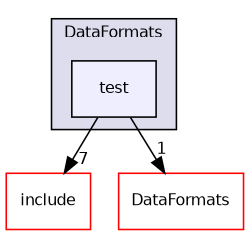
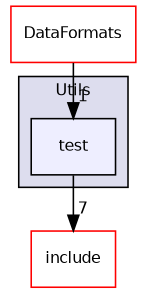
cluster "DataFormats": label "DataFormats" -> "Utils"
edge "test" -> "DataFormats": reversed
